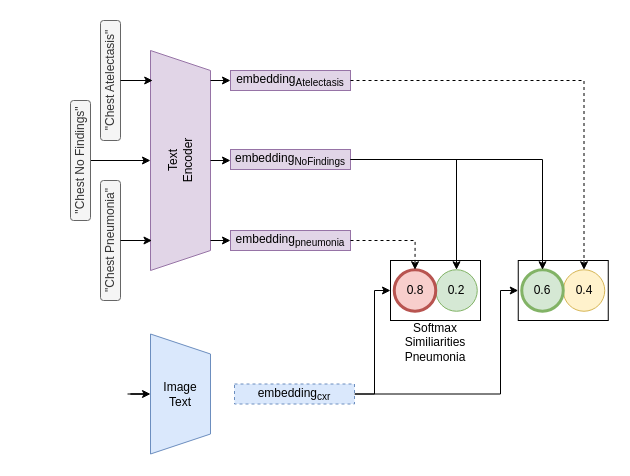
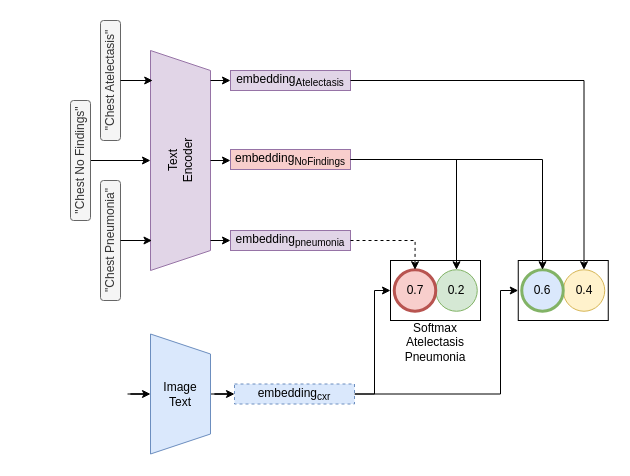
edge "embeddingAtelectasis" -> "0.4": style dashed -> solid
node "embeddingNoFindings": fillcolor #e1d5e7 -> #f8cecc
node "0.8": label "0.8" -> "0.7"
node "0.6": fillcolor #d5e8d4 -> #dae8fc
node "Softmax Similiarities Pneumonia": label "Softmax Similiarities Pneumonia" -> "Softmax Atelectasis Pneumonia"
edge "Image Text" -> "embeddingcxr": added
